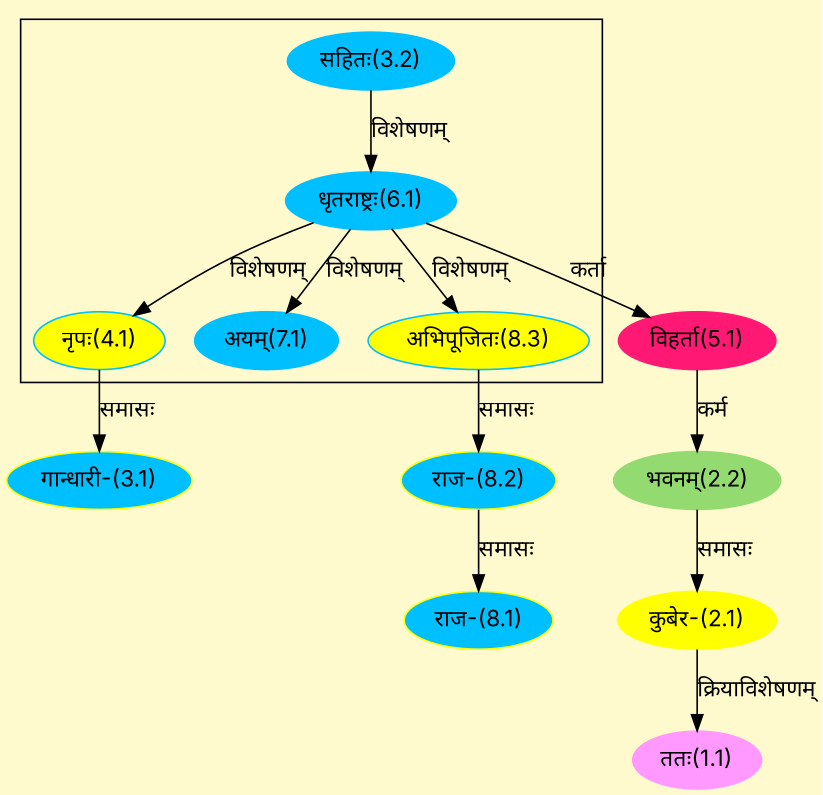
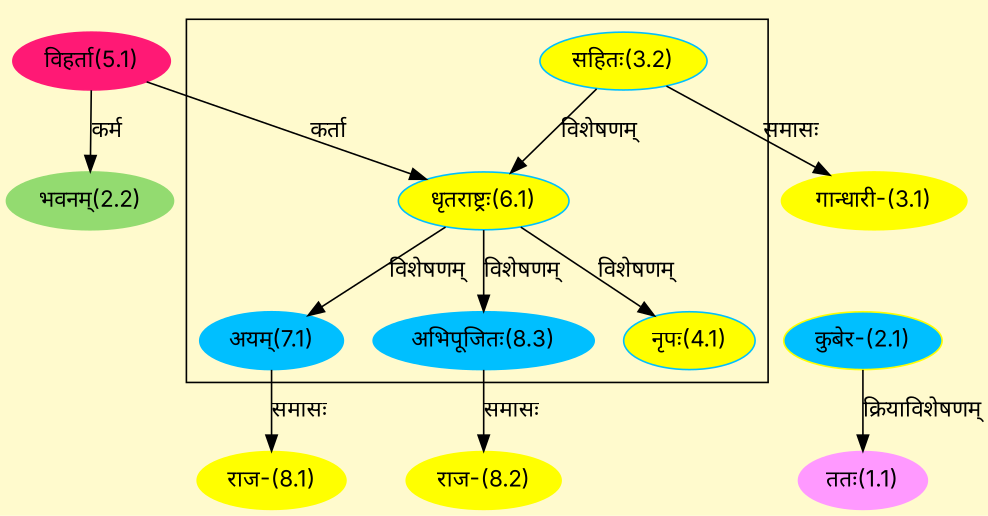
node "सहितः(3.2)": fillcolor #00bfff -> #ffff00
node "धृतराष्ट्रः(6.1)": fillcolor #00bfff -> #ffff00
edge "धृतराष्ट्रः(6.1)" -> "विहर्ता(5.1)": reversed
node "अभिपूजितः(8.3)": fillcolor #ffff00 -> #00bfff
edge "नृपः(4.1)" -> "गान्धारी-(3.1)": now "सहितः(3.2)" -> "गान्धारी-(3.1)"
node "गान्धारी-(3.1)": fillcolor #00bfff -> #ffff00
node "राज-(8.2)": fillcolor #00bfff -> #ffff00
edge "राज-(8.2)" -> "राज-(8.1)": now "अयम्(7.1)" -> "राज-(8.1)"
edge "भवनम्(2.2)" -> "कुबेर-(2.1)": removed, label "समासः"
node "राज-(8.1)": fillcolor #00bfff -> #ffff00
node "कुबेर-(2.1)": fillcolor #ffff00 -> #00bfff
